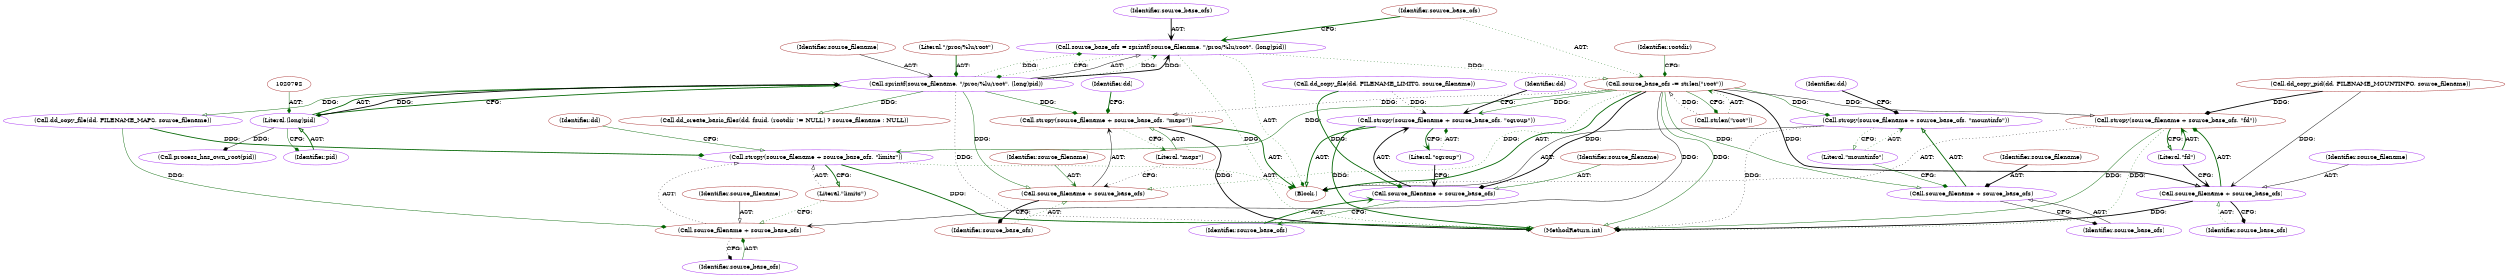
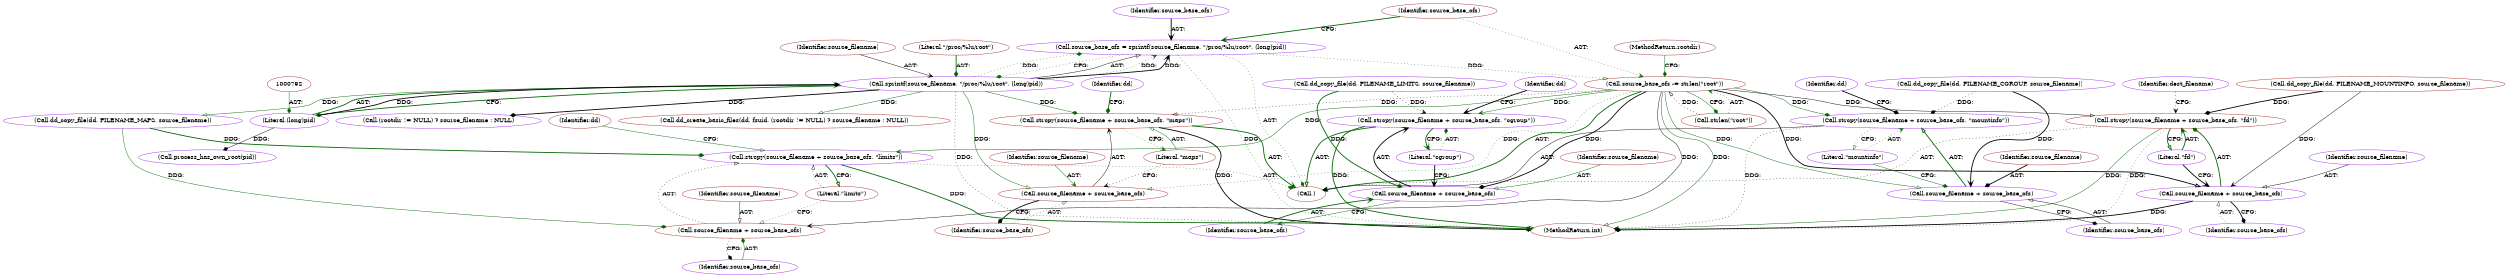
node "(Identifier,rootdir)": label "(Identifier,rootdir)" -> "(MethodReturn,rootdir)"
node "1020792": label "1020792" -> "1000792"
node "(Call,dd_copy_file(dd, FILENAME_CGROUP, source_filename))": added
node "(Identifier,dest_filename)": added
node "(Call,dd_copy_pid(dd, FILENAME_MOUNTINFO, source_filename))": label "(Call,dd_copy_pid(dd, FILENAME_MOUNTINFO, source_filename))" -> "(Call,dd_copy_file(dd, FILENAME_MOUNTINFO, source_filename))"
node "(Call,(rootdir != NULL) ? source_filename : NULL)": added
node "(Identifier,pid)": removed
node "(Block,)": label "(Block,)" -> "(Call,)"
